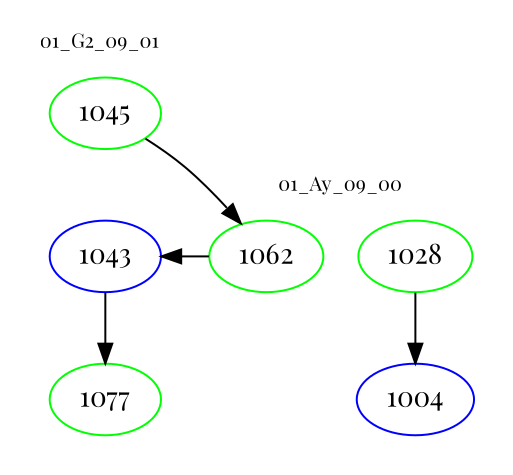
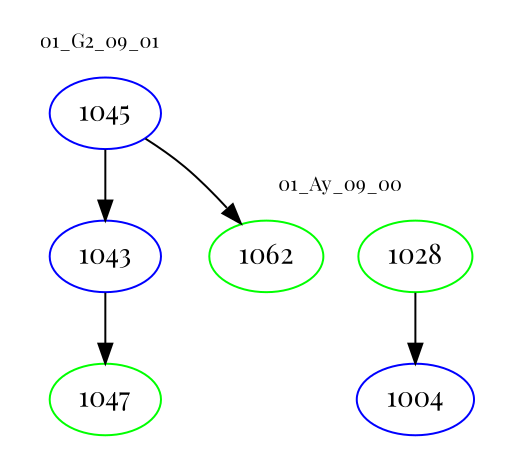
node "1045": color green -> blue
edge "1062" -> "1043": now "1045" -> "1043"
node "1077": label "1077" -> "1047"
